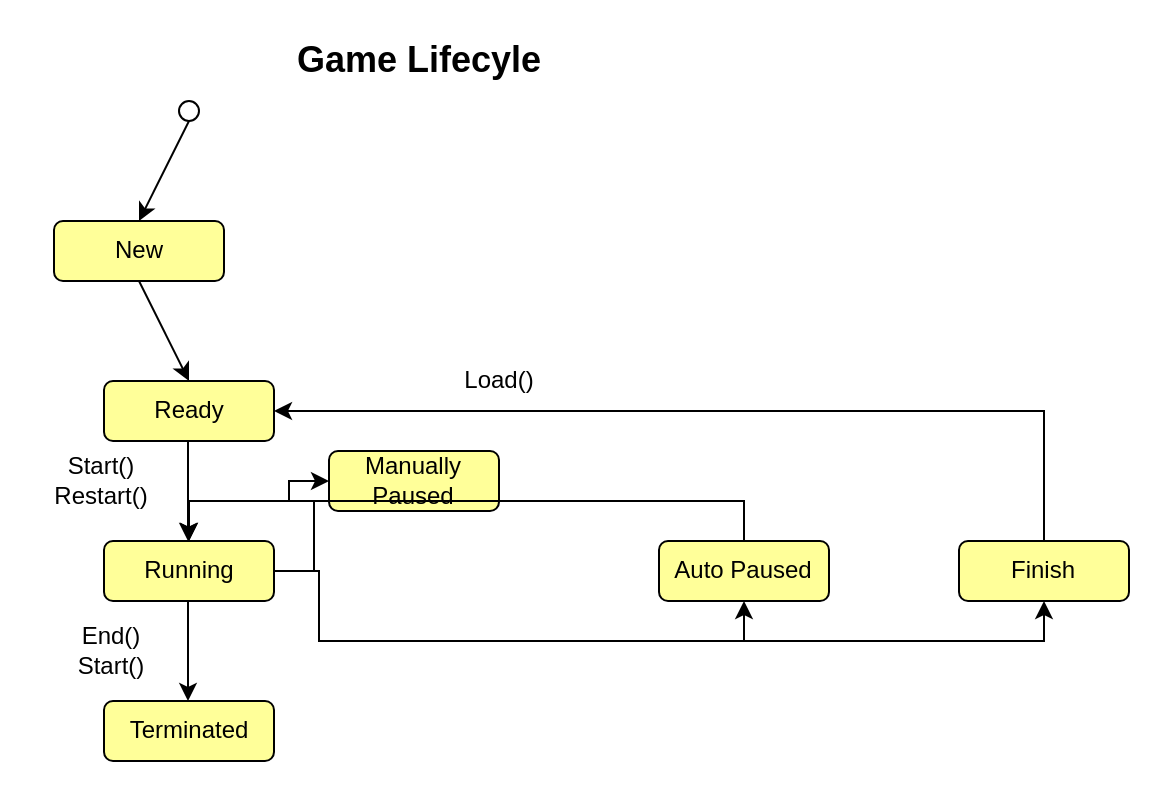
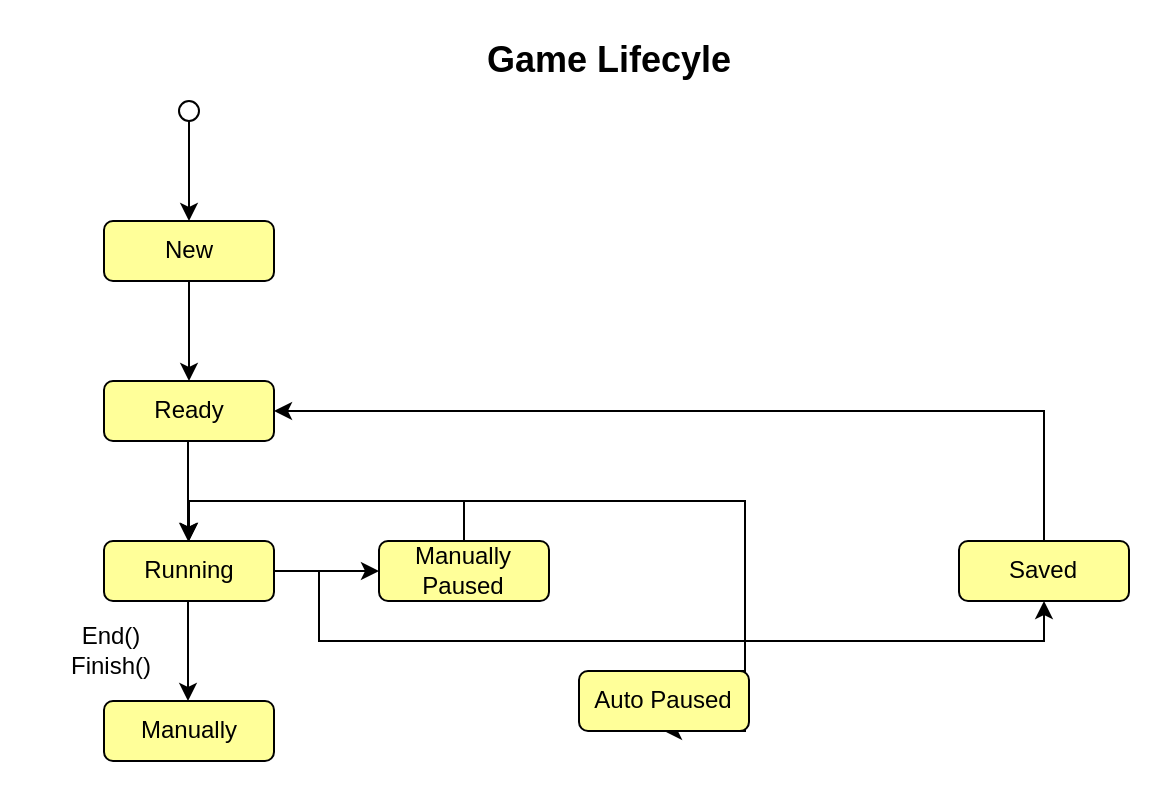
node "Game Lifecyle": moved (419, 61) -> (609, 61)
node "New": moved (139, 251) -> (189, 251)
node "Load()": removed
node "Start() Restart()": removed
node "Manually Paused": moved (414, 481) -> (464, 571)
node "Auto Paused": moved (744, 571) -> (664, 701)
node "Finish": label "Finish" -> "Saved"
node "End() Start()": label "End() Start()" -> "End() Finish()"
node "Terminated": label "Terminated" -> "Manually"
